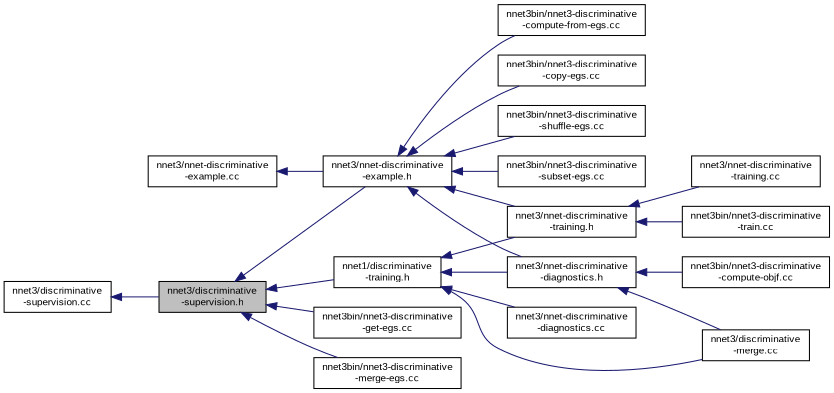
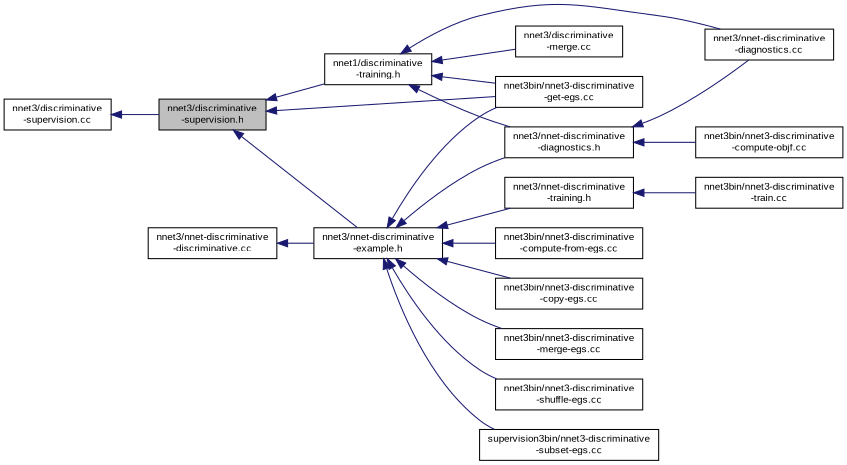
edge "nnet3bin/nnet3-discriminative -get-egs.cc" -> "nnet3/nnet-discriminative -example.h": added
node "nnet3/nnet-discriminative -example.cc": label "nnet3/nnet-discriminative -example.cc" -> "nnet3/nnet-discriminative -discriminative.cc"
node "nnet3bin/nnet3-discriminative -subset-egs.cc": label "nnet3bin/nnet3-discriminative -subset-egs.cc" -> "supervision3bin/nnet3-discriminative -subset-egs.cc"
node "nnet3/nnet-discriminative -training.cc": removed
edge "nnet3/nnet-discriminative -training.h" -> "nnet1/discriminative -training.h": now "nnet3bin/nnet3-discriminative -get-egs.cc" -> "nnet1/discriminative -training.h"
edge "nnet3/discriminative -merge.cc" -> "nnet3/nnet-discriminative -diagnostics.h": now "nnet3/nnet-discriminative -diagnostics.cc" -> "nnet3/nnet-discriminative -diagnostics.h"
edge "nnet3bin/nnet3-discriminative -merge-egs.cc" -> "nnet3/discriminative -supervision.h": now "nnet3bin/nnet3-discriminative -merge-egs.cc" -> "nnet3/nnet-discriminative -example.h"
